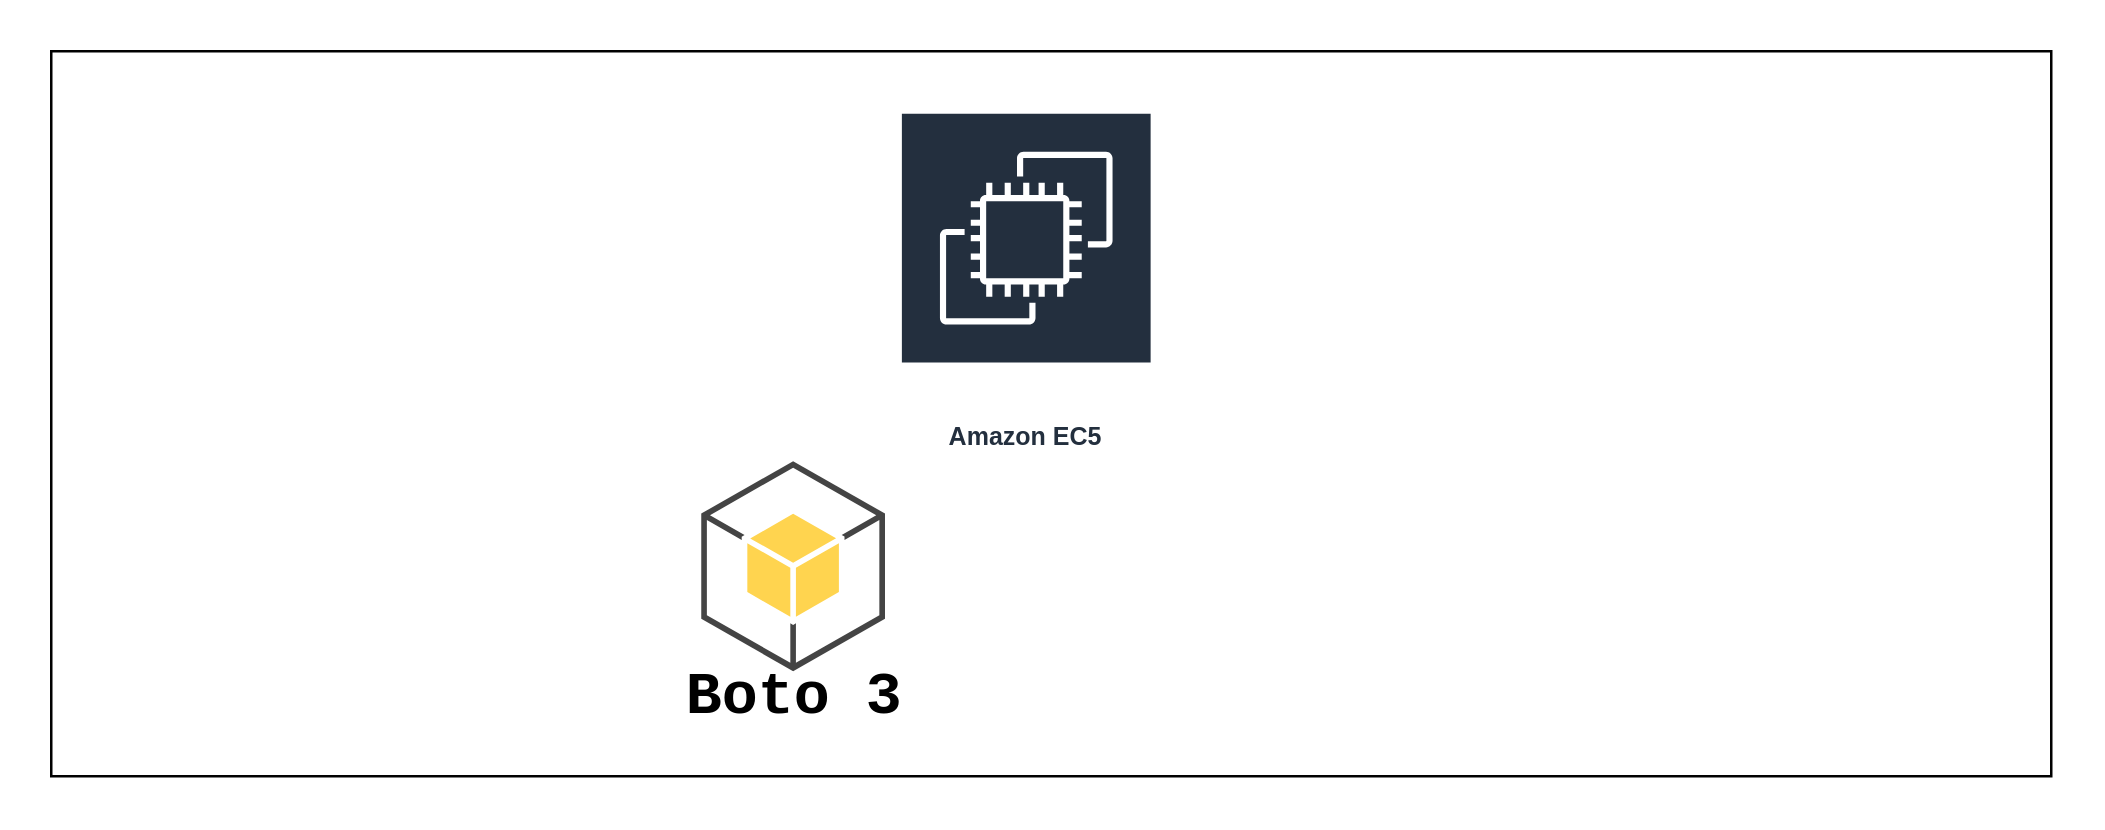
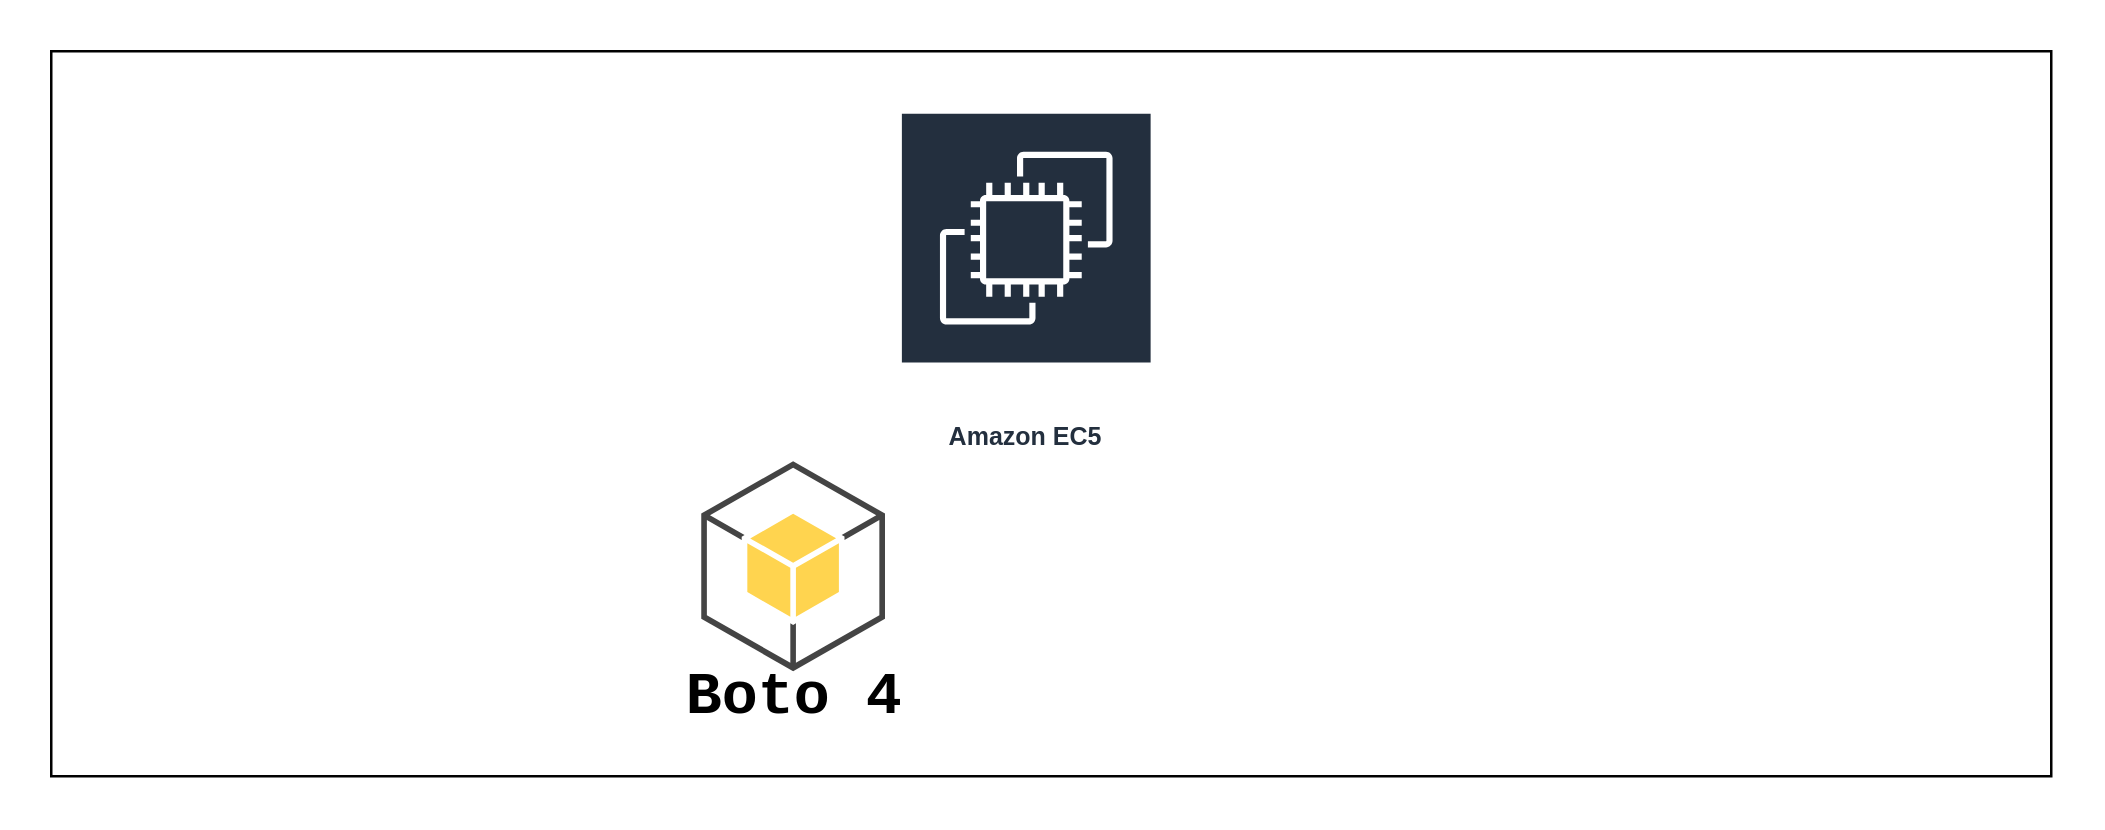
node "Boto 3": label "Boto 3" -> "Boto 4"
